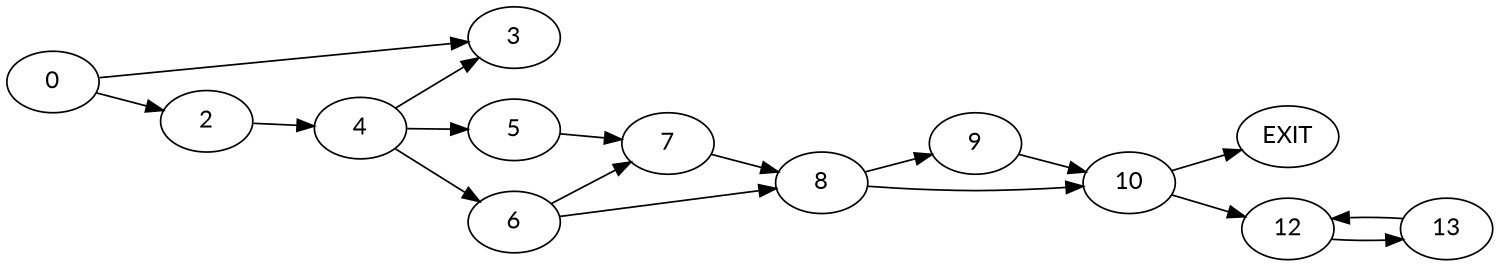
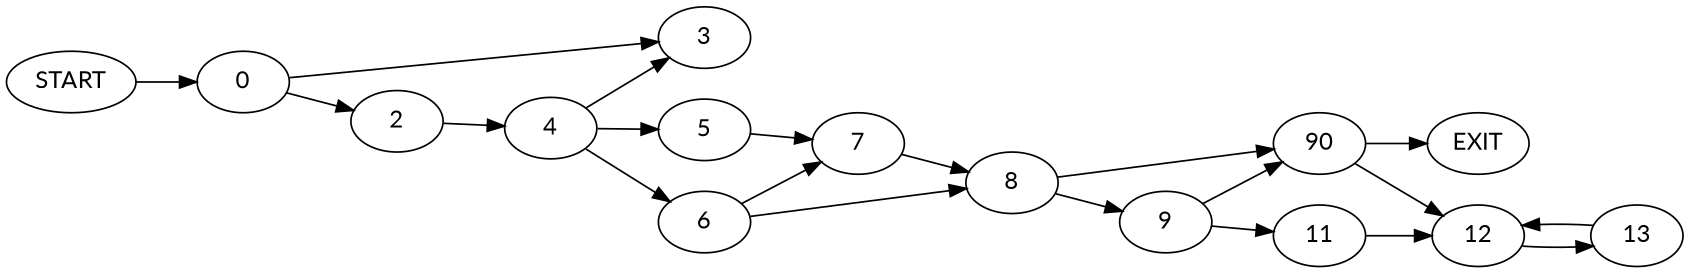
node "START": added
node "10": label "10" -> "90"
node "11": added
